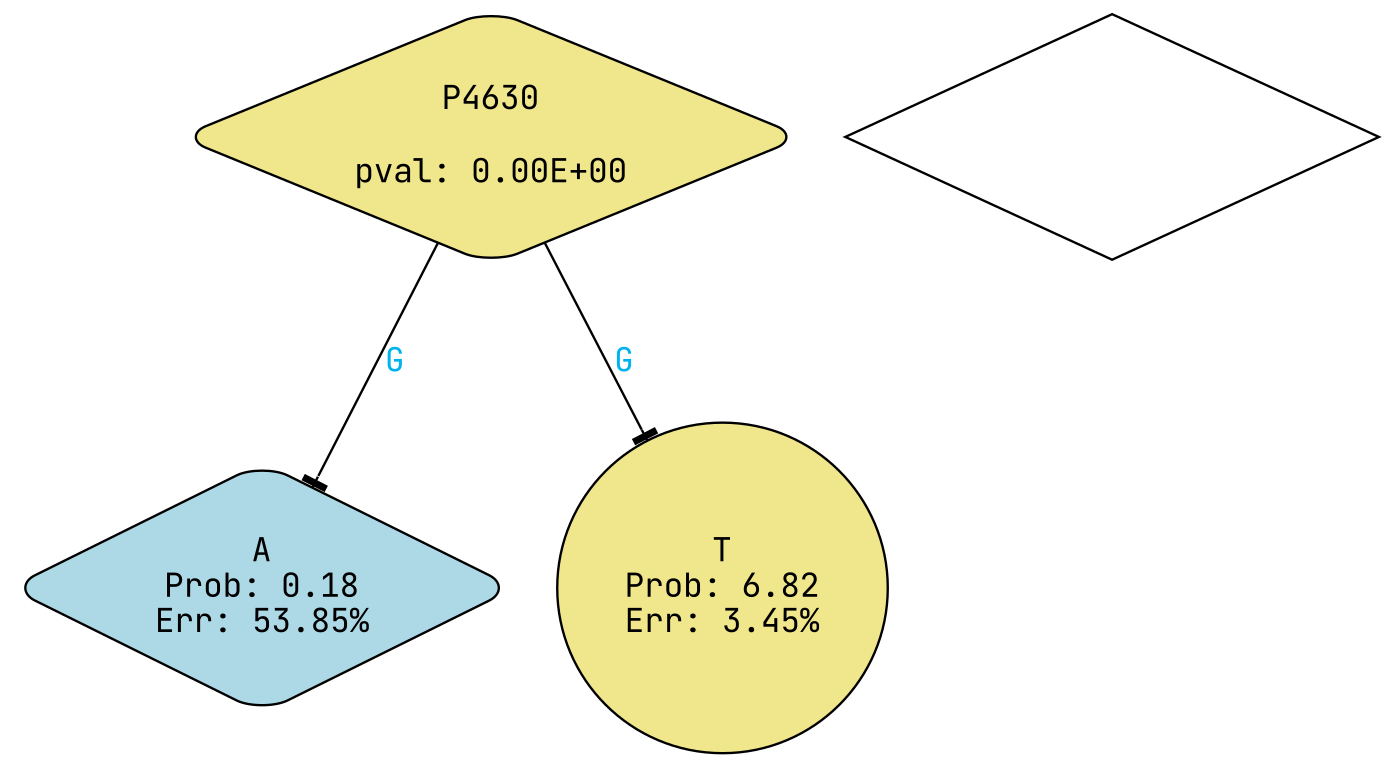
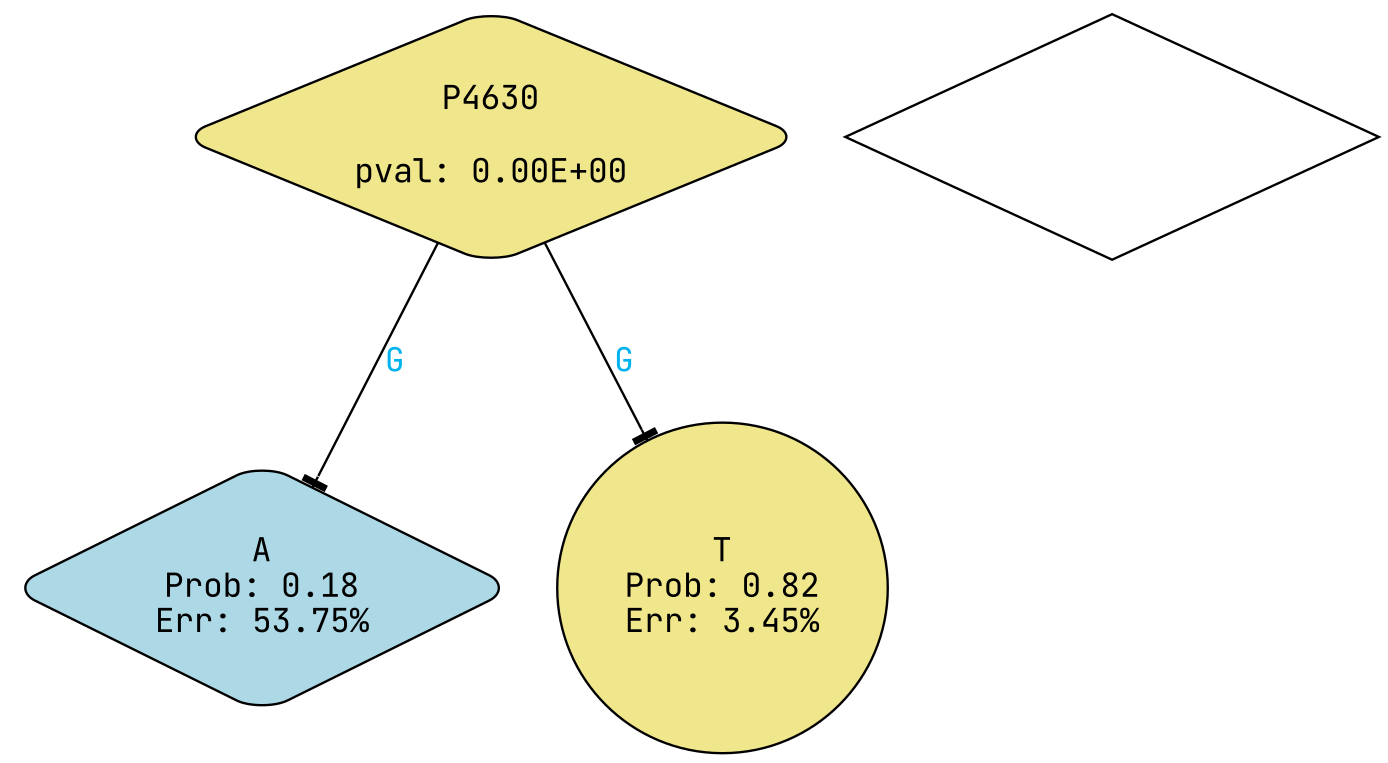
node "A Prob: 0.18 Err: 53.85%": label "A Prob: 0.18 Err: 53.85%" -> "A Prob: 0.18 Err: 53.75%"
node "T Prob: 6.82 Err: 3.45%": label "T Prob: 6.82 Err: 3.45%" -> "T Prob: 0.82 Err: 3.45%"
